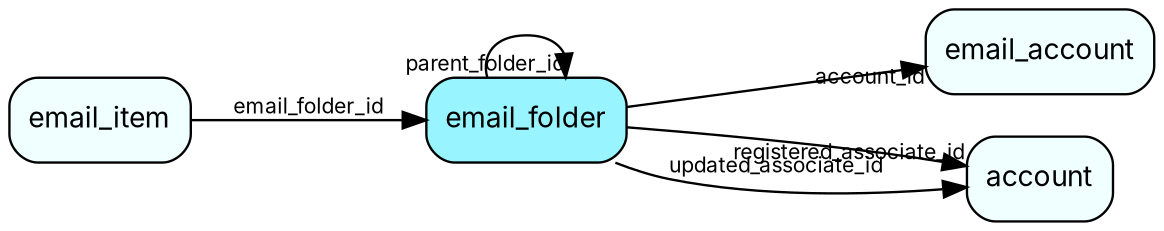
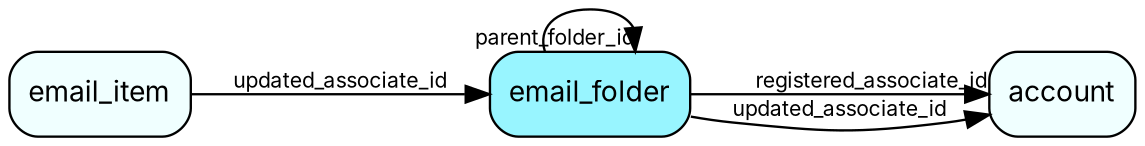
node "email_account": removed
edge "email_item" -> "email_folder": label "email_folder_id" -> "updated_associate_id"
